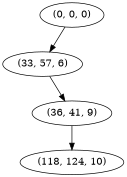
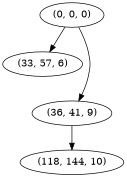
edge "(33, 57, 6)" -> "(36, 41, 9)": now "(0, 0, 0)" -> "(36, 41, 9)"
node "(118, 124, 10)": label "(118, 124, 10)" -> "(118, 144, 10)"
